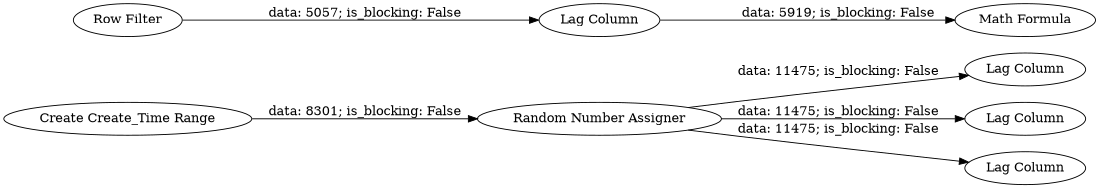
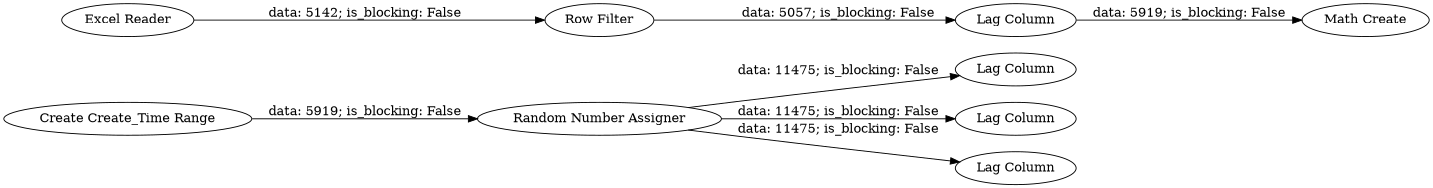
node "Excel Reader": added
node "Math Formula": label "Math Formula" -> "Math Create"
edge "Create Create_Time Range" -> "Random Number Assigner": label "data: 8301; is_blocking: False" -> "data: 5919; is_blocking: False"
